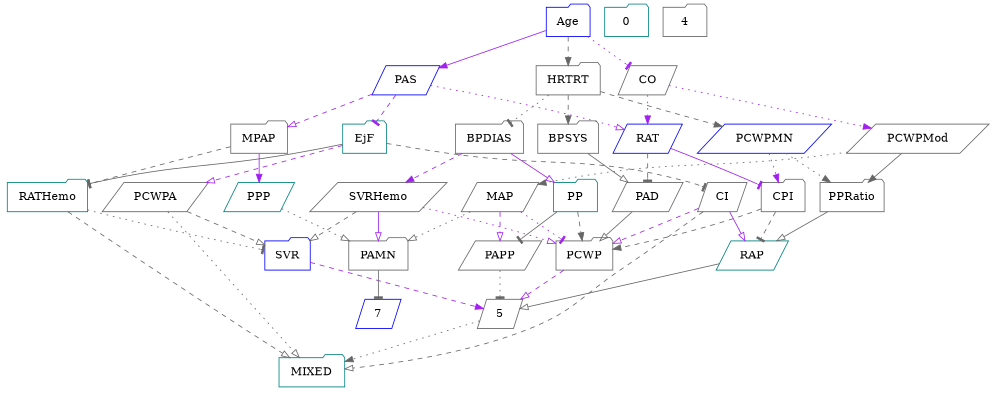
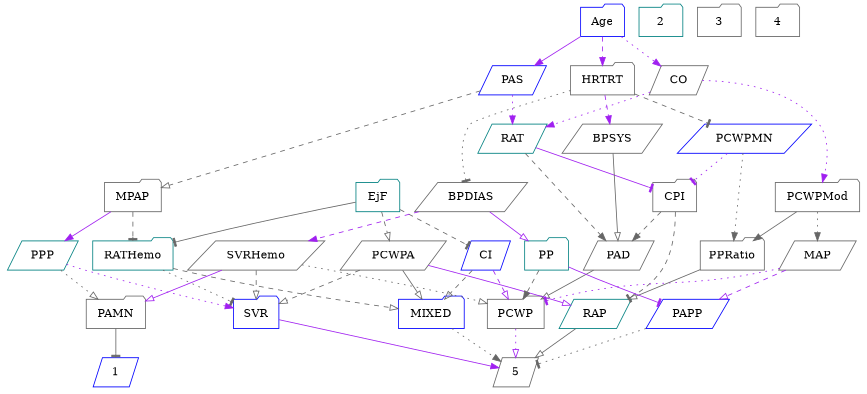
node "0": label "0" -> "2"
node "3": added
edge "Age" -> "HRTRT": color gray40 -> purple
edge "Age" -> "CO": arrowhead tee -> normal
edge "PAS" -> "RAT": arrowhead onormal -> normal
edge "HRTRT" -> "BPSYS": color gray40 -> purple
edge "PAS" -> "EjF": removed
edge "HRTRT" -> "PCWPMN": arrowhead normal -> tee
edge "PAS" -> "MPAP": color purple -> gray40
node "BPDIAS": shape folder -> parallelogram
node "BPSYS": shape folder -> parallelogram
node "RAT": color blue -> teal
node "PCWPMod": shape parallelogram -> folder
edge "EjF" -> "PCWPA": color purple -> gray40
edge "RAT" -> "PAD": arrowhead tee -> normal
edge "PCWPMN" -> "CPI": arrowhead normal -> tee
node "CI": color gray40 -> blue
edge "SVRHemo" -> "PCWP": color purple -> gray40
edge "CI" -> "RAP": now "PCWPA" -> "RAP"
edge "MAP" -> "PAMN": removed
edge "PP" -> "PAPP": color gray40 -> purple
edge "CPI" -> "PCWP": now "CPI" -> "PAD"
node "PAPP": color gray40 -> blue
edge "PCWPA" -> "MIXED": style dotted -> solid
edge "PCWP" -> "5": style dashed -> dotted
edge "SVR" -> "5": style dashed -> solid
edge "PPP" -> "SVR": added
node "7": label "7" -> "1"
edge "5" -> "MIXED": reversed
node "MIXED": color teal -> blue
